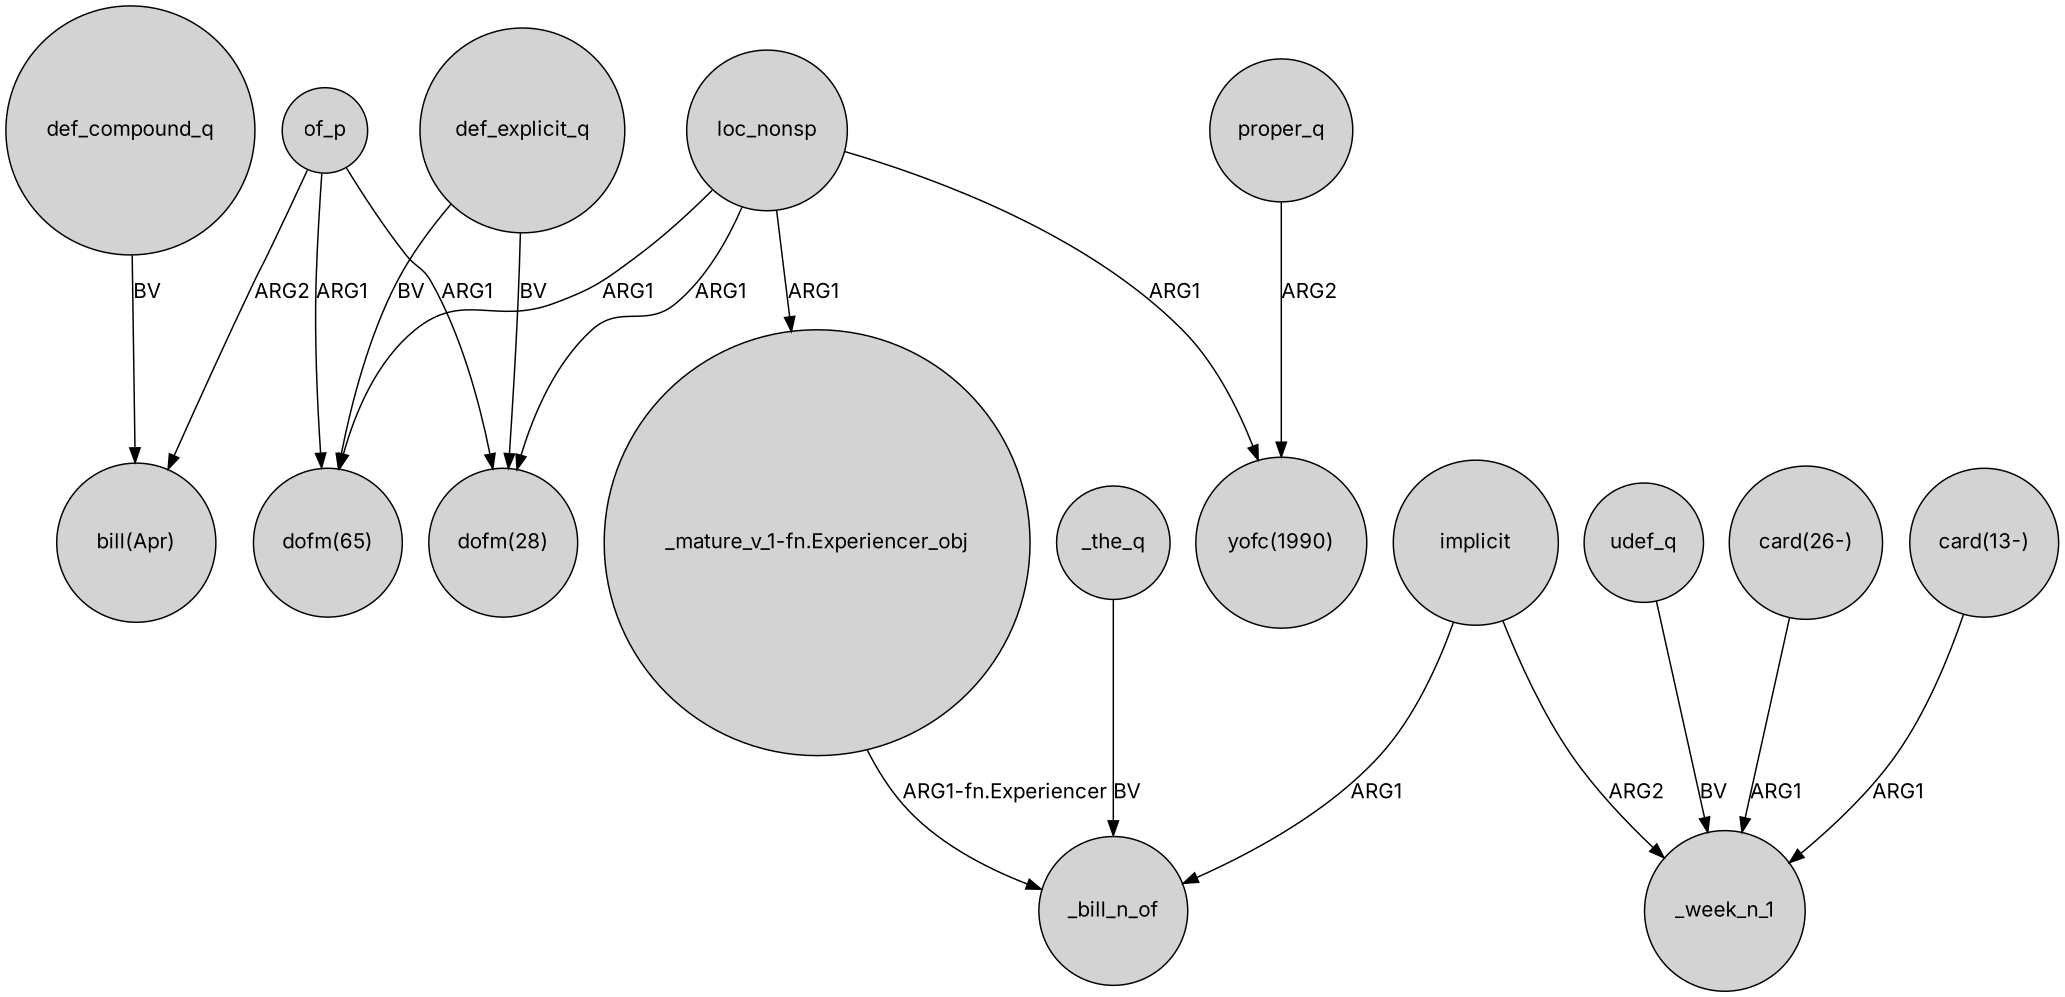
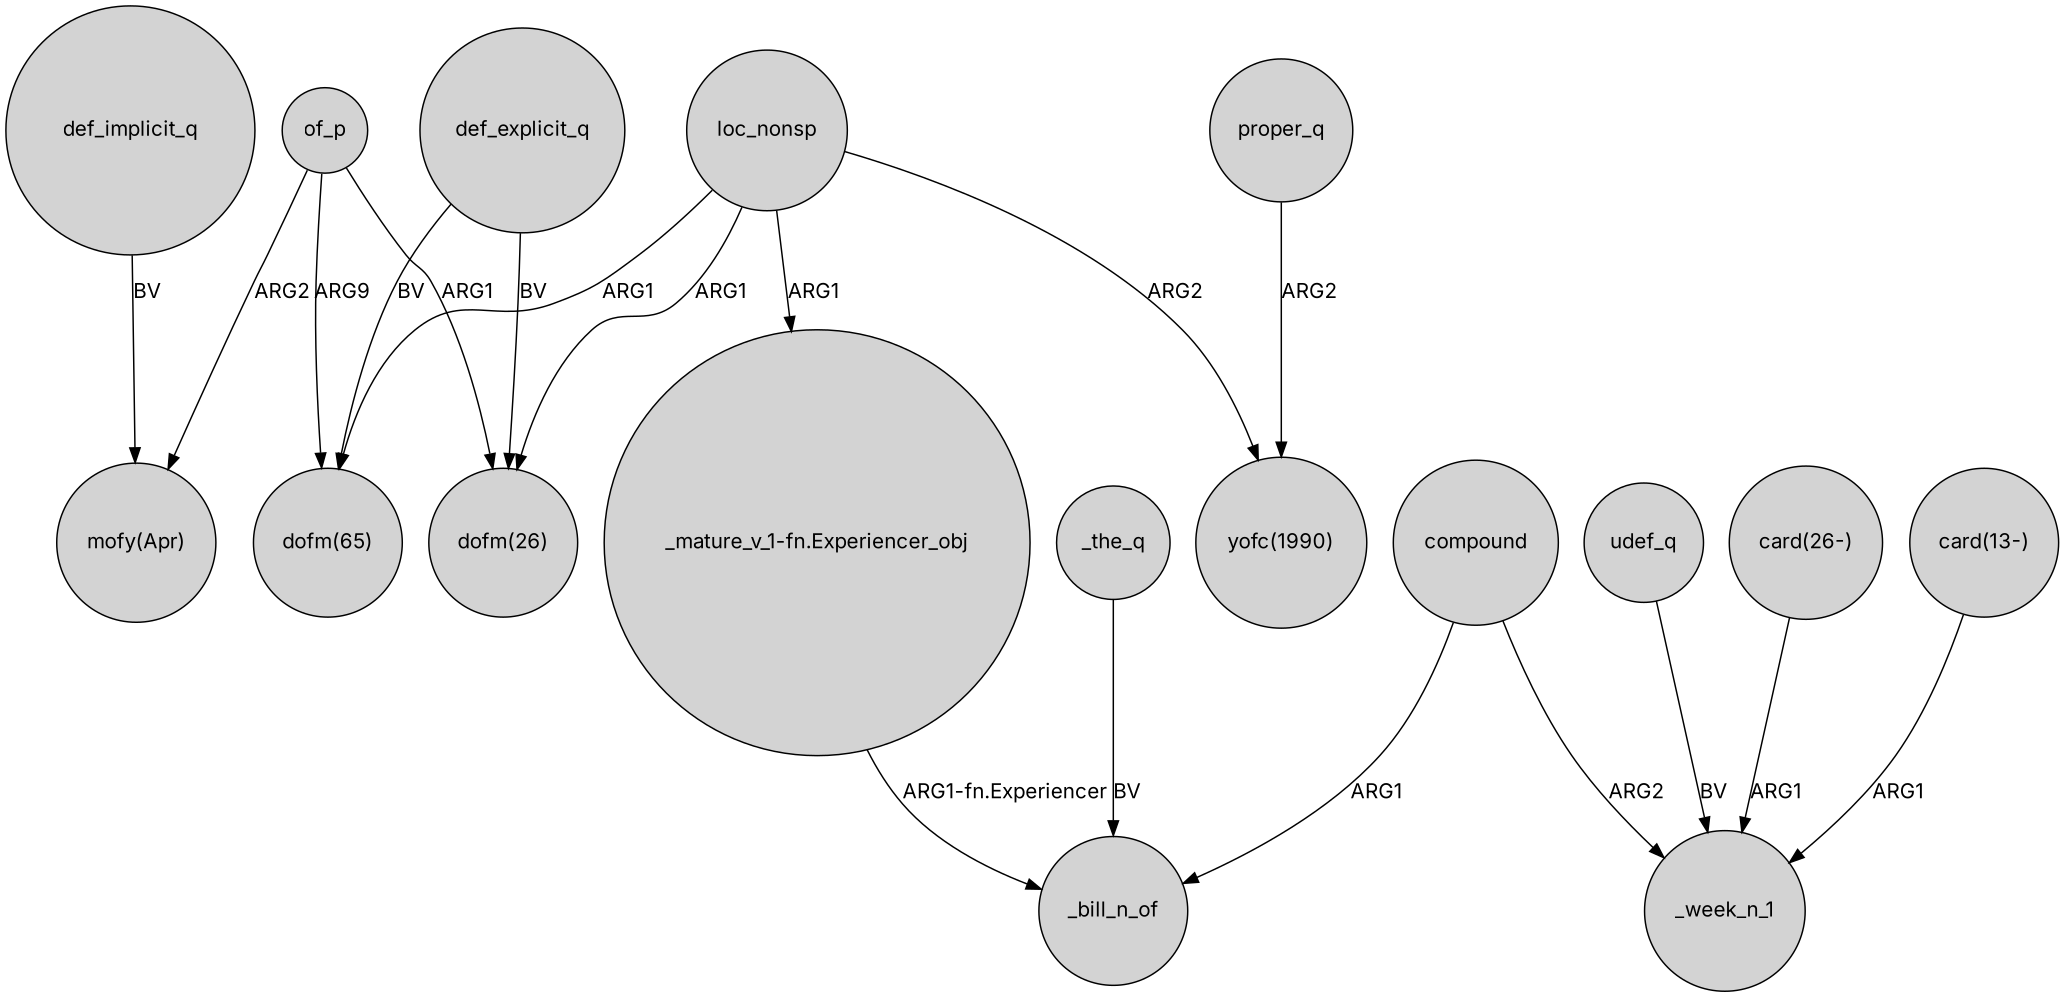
node "def_compound_q": label "def_compound_q" -> "def_implicit_q"
edge "of_p" -> "dofm(65)": label "ARG1" -> "ARG9"
edge "loc_nonsp" -> "yofc(1990)": label "ARG1" -> "ARG2"
node "bill(Apr)": label "bill(Apr)" -> "mofy(Apr)"
node "dofm(28)": label "dofm(28)" -> "dofm(26)"
node "implicit": label "implicit" -> "compound"
